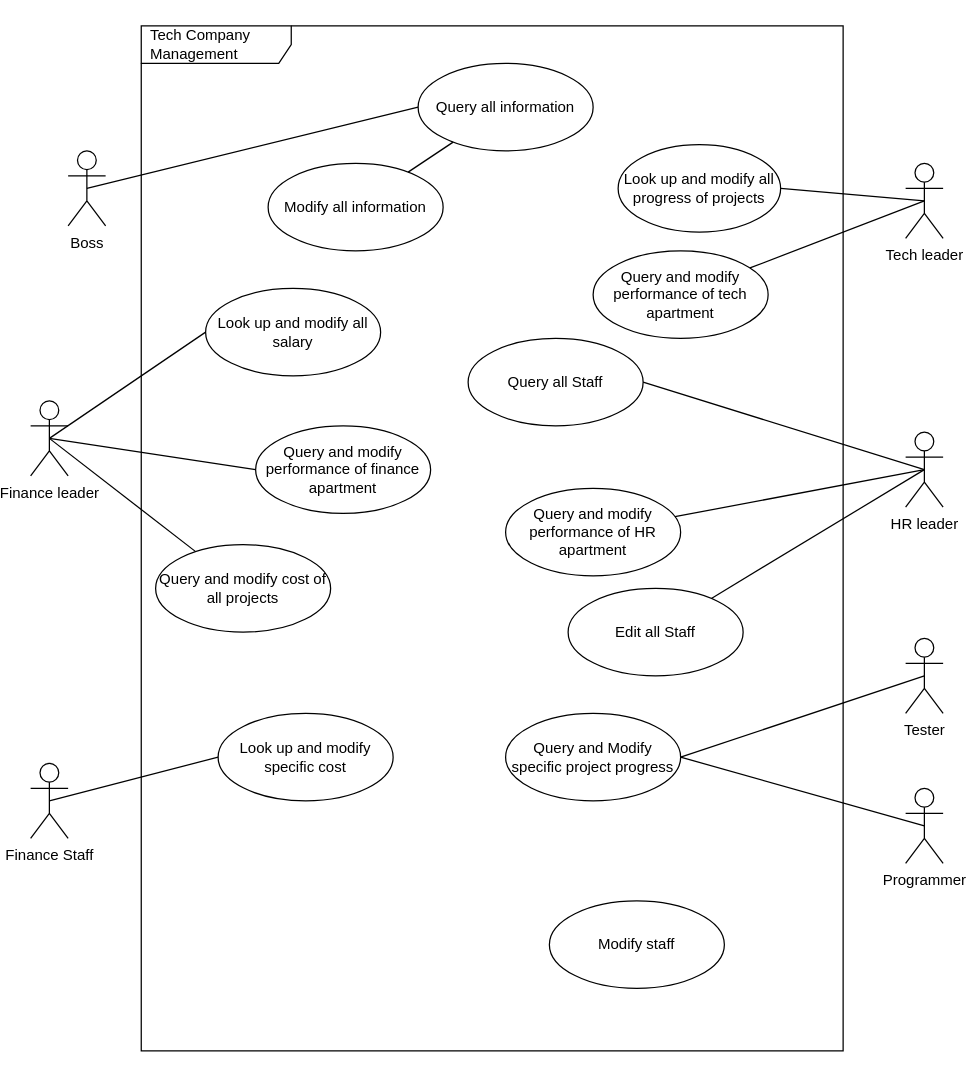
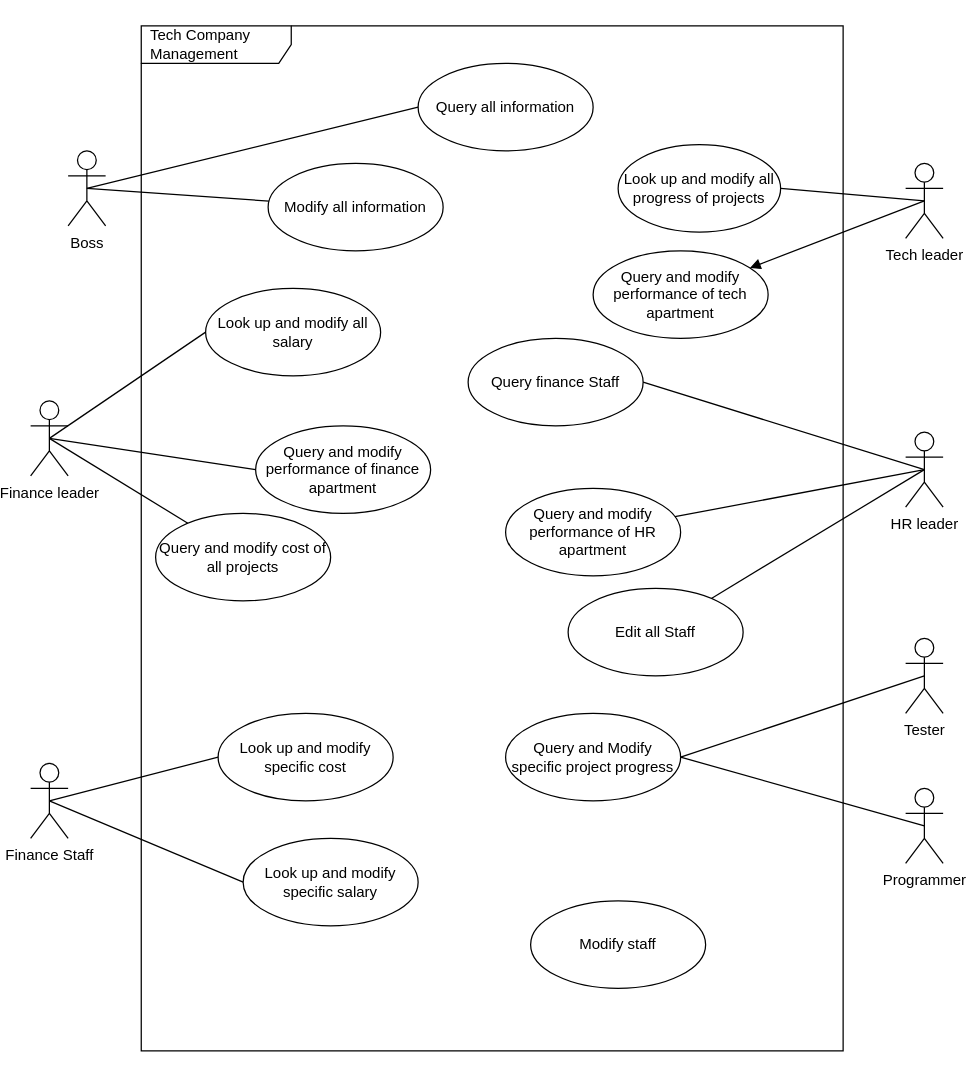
edge "Query all information" -- "Modify all information": now "Boss" -- "Modify all information"
edge "Tech leader" -- "Query and modify performance of tech apartment": arrowhead none -> block
node "Query all Staff": label "Query all Staff" -> "Query finance Staff"
node "Query and modify cost of all projects": moved (243, 588) -> (243, 557)
edge "Finance Staff" -- "Look up and modify specific salary": added
node "Look up and modify specific salary": added
node "Modify staff": moved (637, 944) -> (618, 944)
